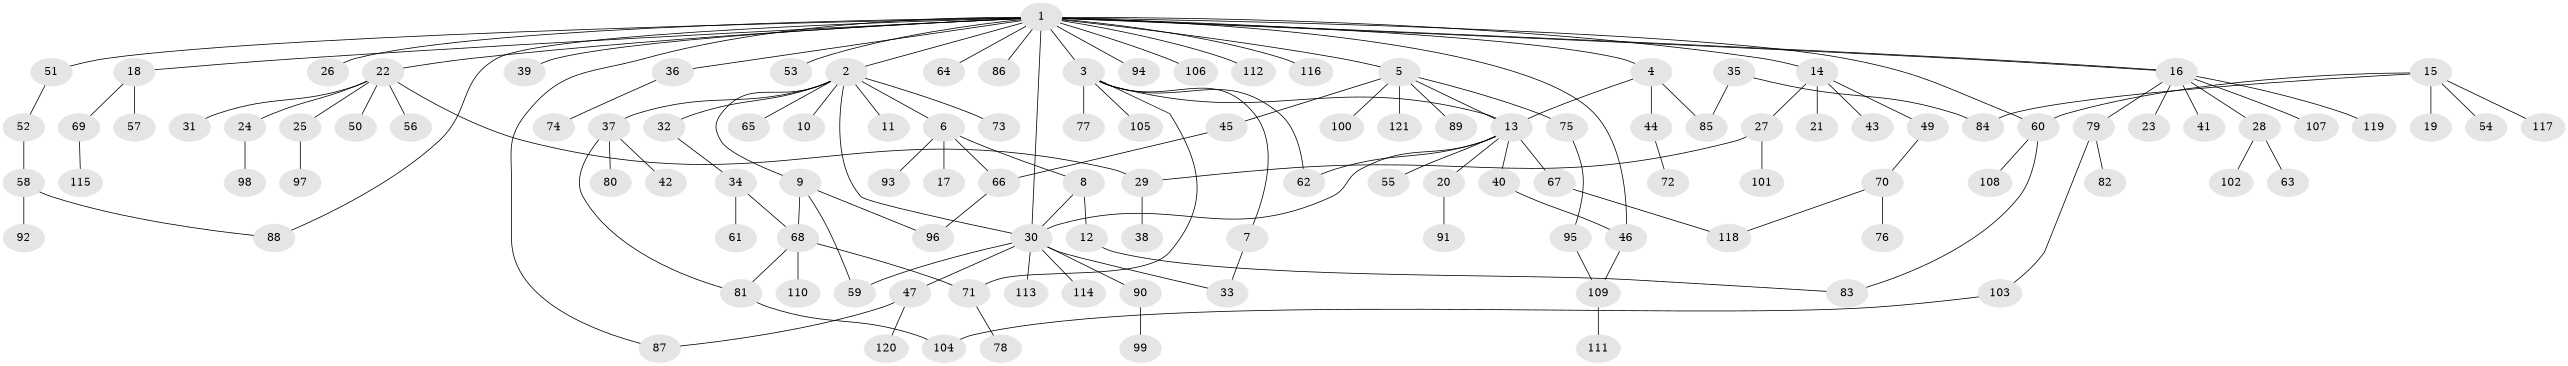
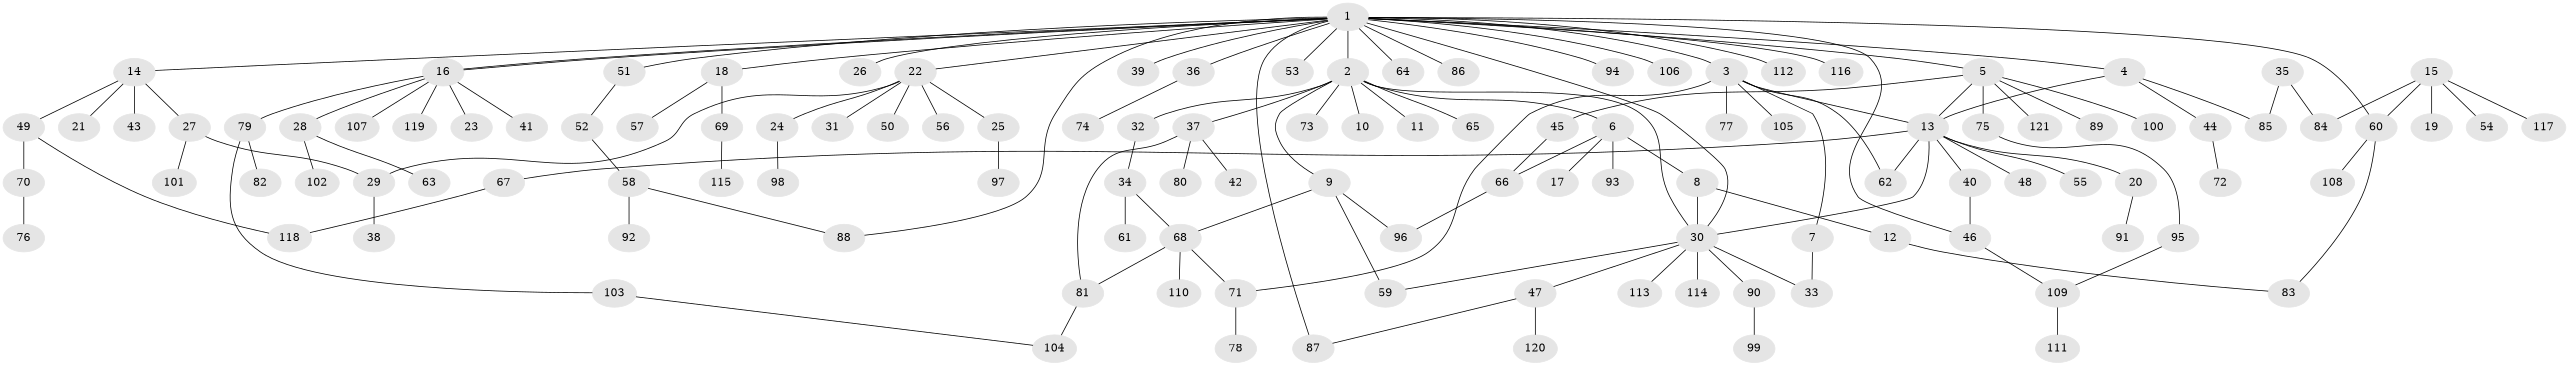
node "48": added
edge "70" -- "118": now "49" -- "118"
